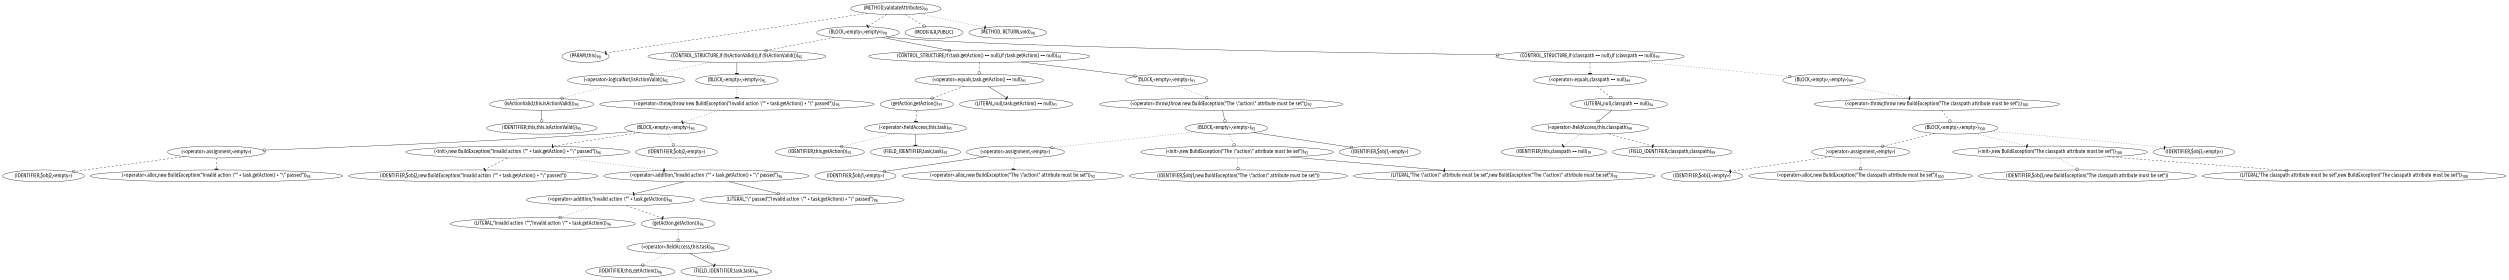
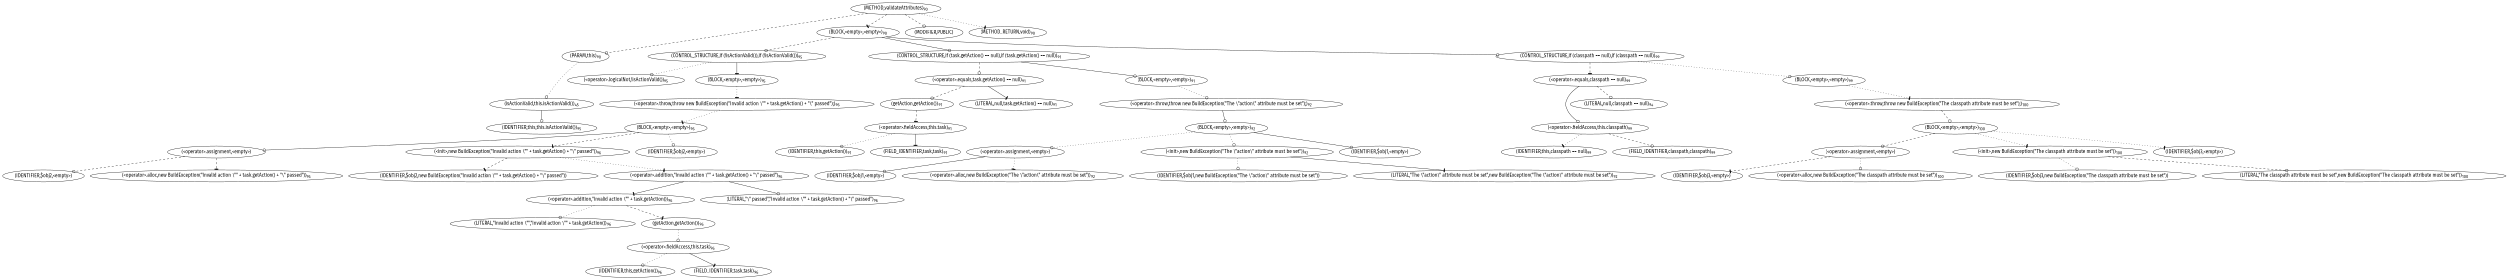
edge "(METHOD,validateAttributes)" -> "(PARAM,this)": arrowhead tee -> odot
edge "(<operator>.logicalNot,!isActionValid())" -> "(isActionValid,this.isActionValid())": now "(PARAM,this)" -> "(isActionValid,this.isActionValid())"
node "(isActionValid,this.isActionValid())": text "95" -> "45"
edge "(LITERAL,null,classpath == null)" -> "(<operator>.fieldAccess,this.classpath)": now "(<operator>.equals,classpath == null)" -> "(<operator>.fieldAccess,this.classpath)"
edge "(<operator>.fieldAccess,this.classpath)" -> "(FIELD_IDENTIFIER,classpath,classpath)": arrowhead tee -> odot
node "(IDENTIFIER,this,classpath == null)": text "19" -> "99"
